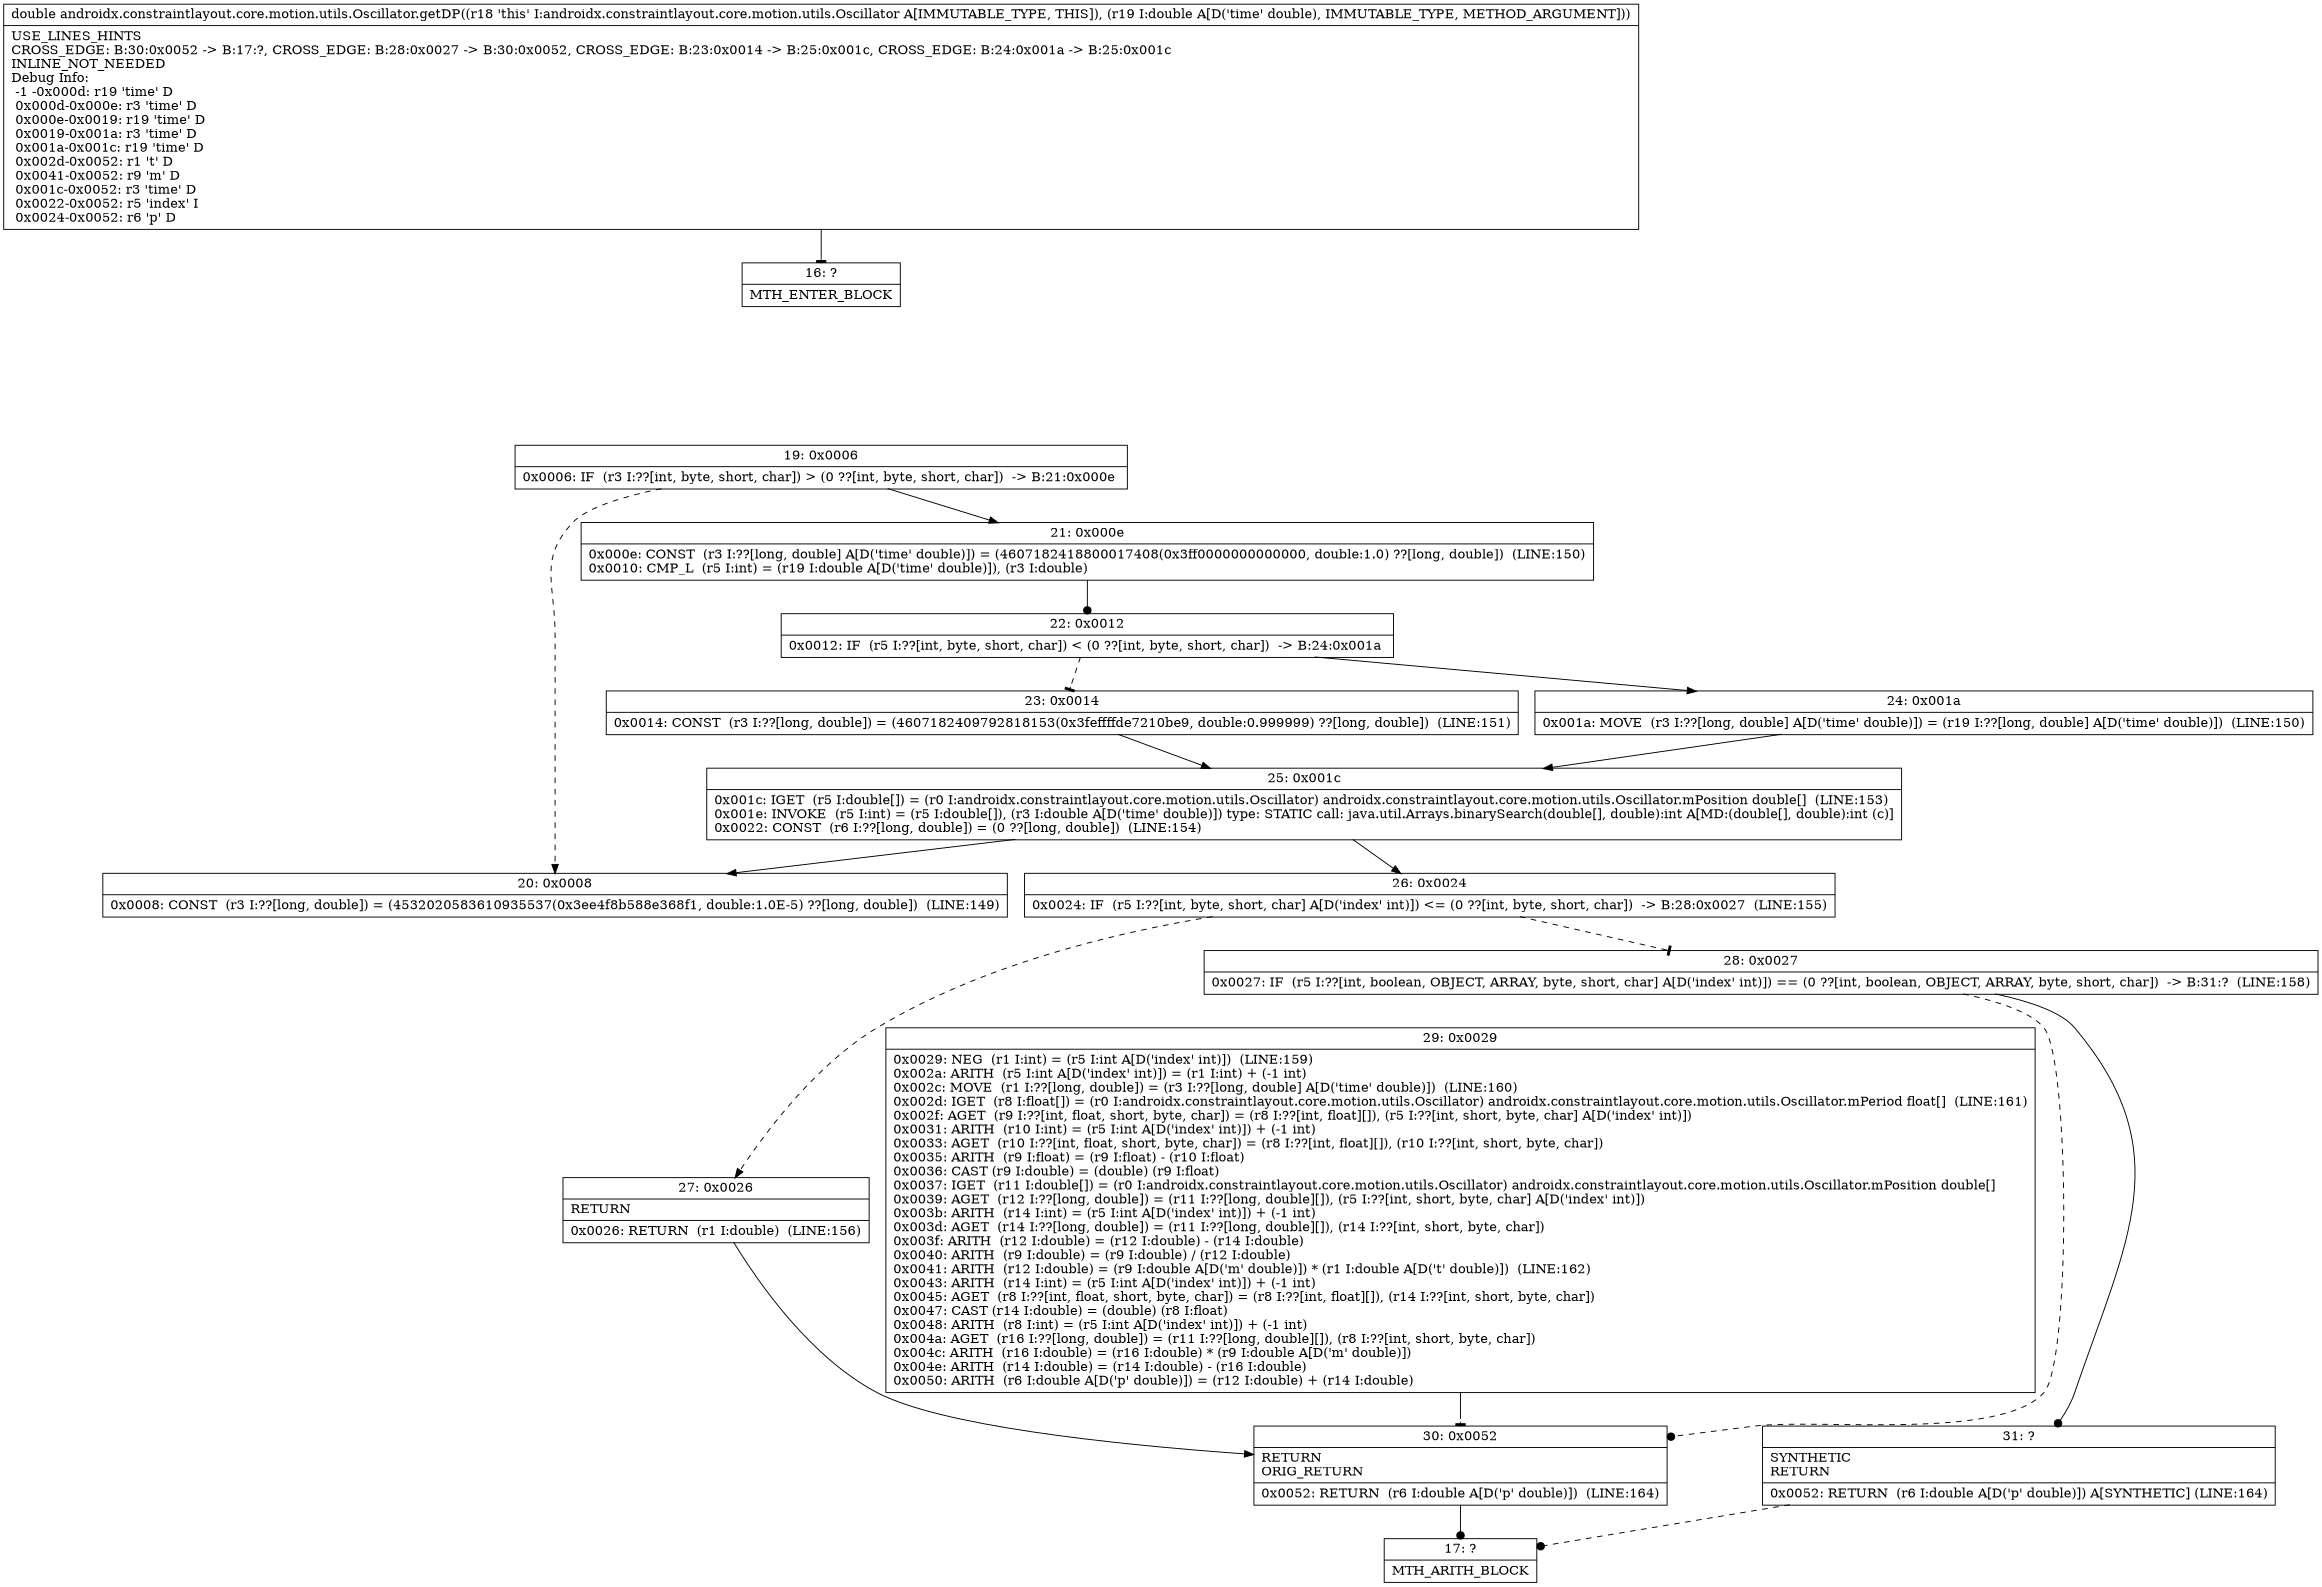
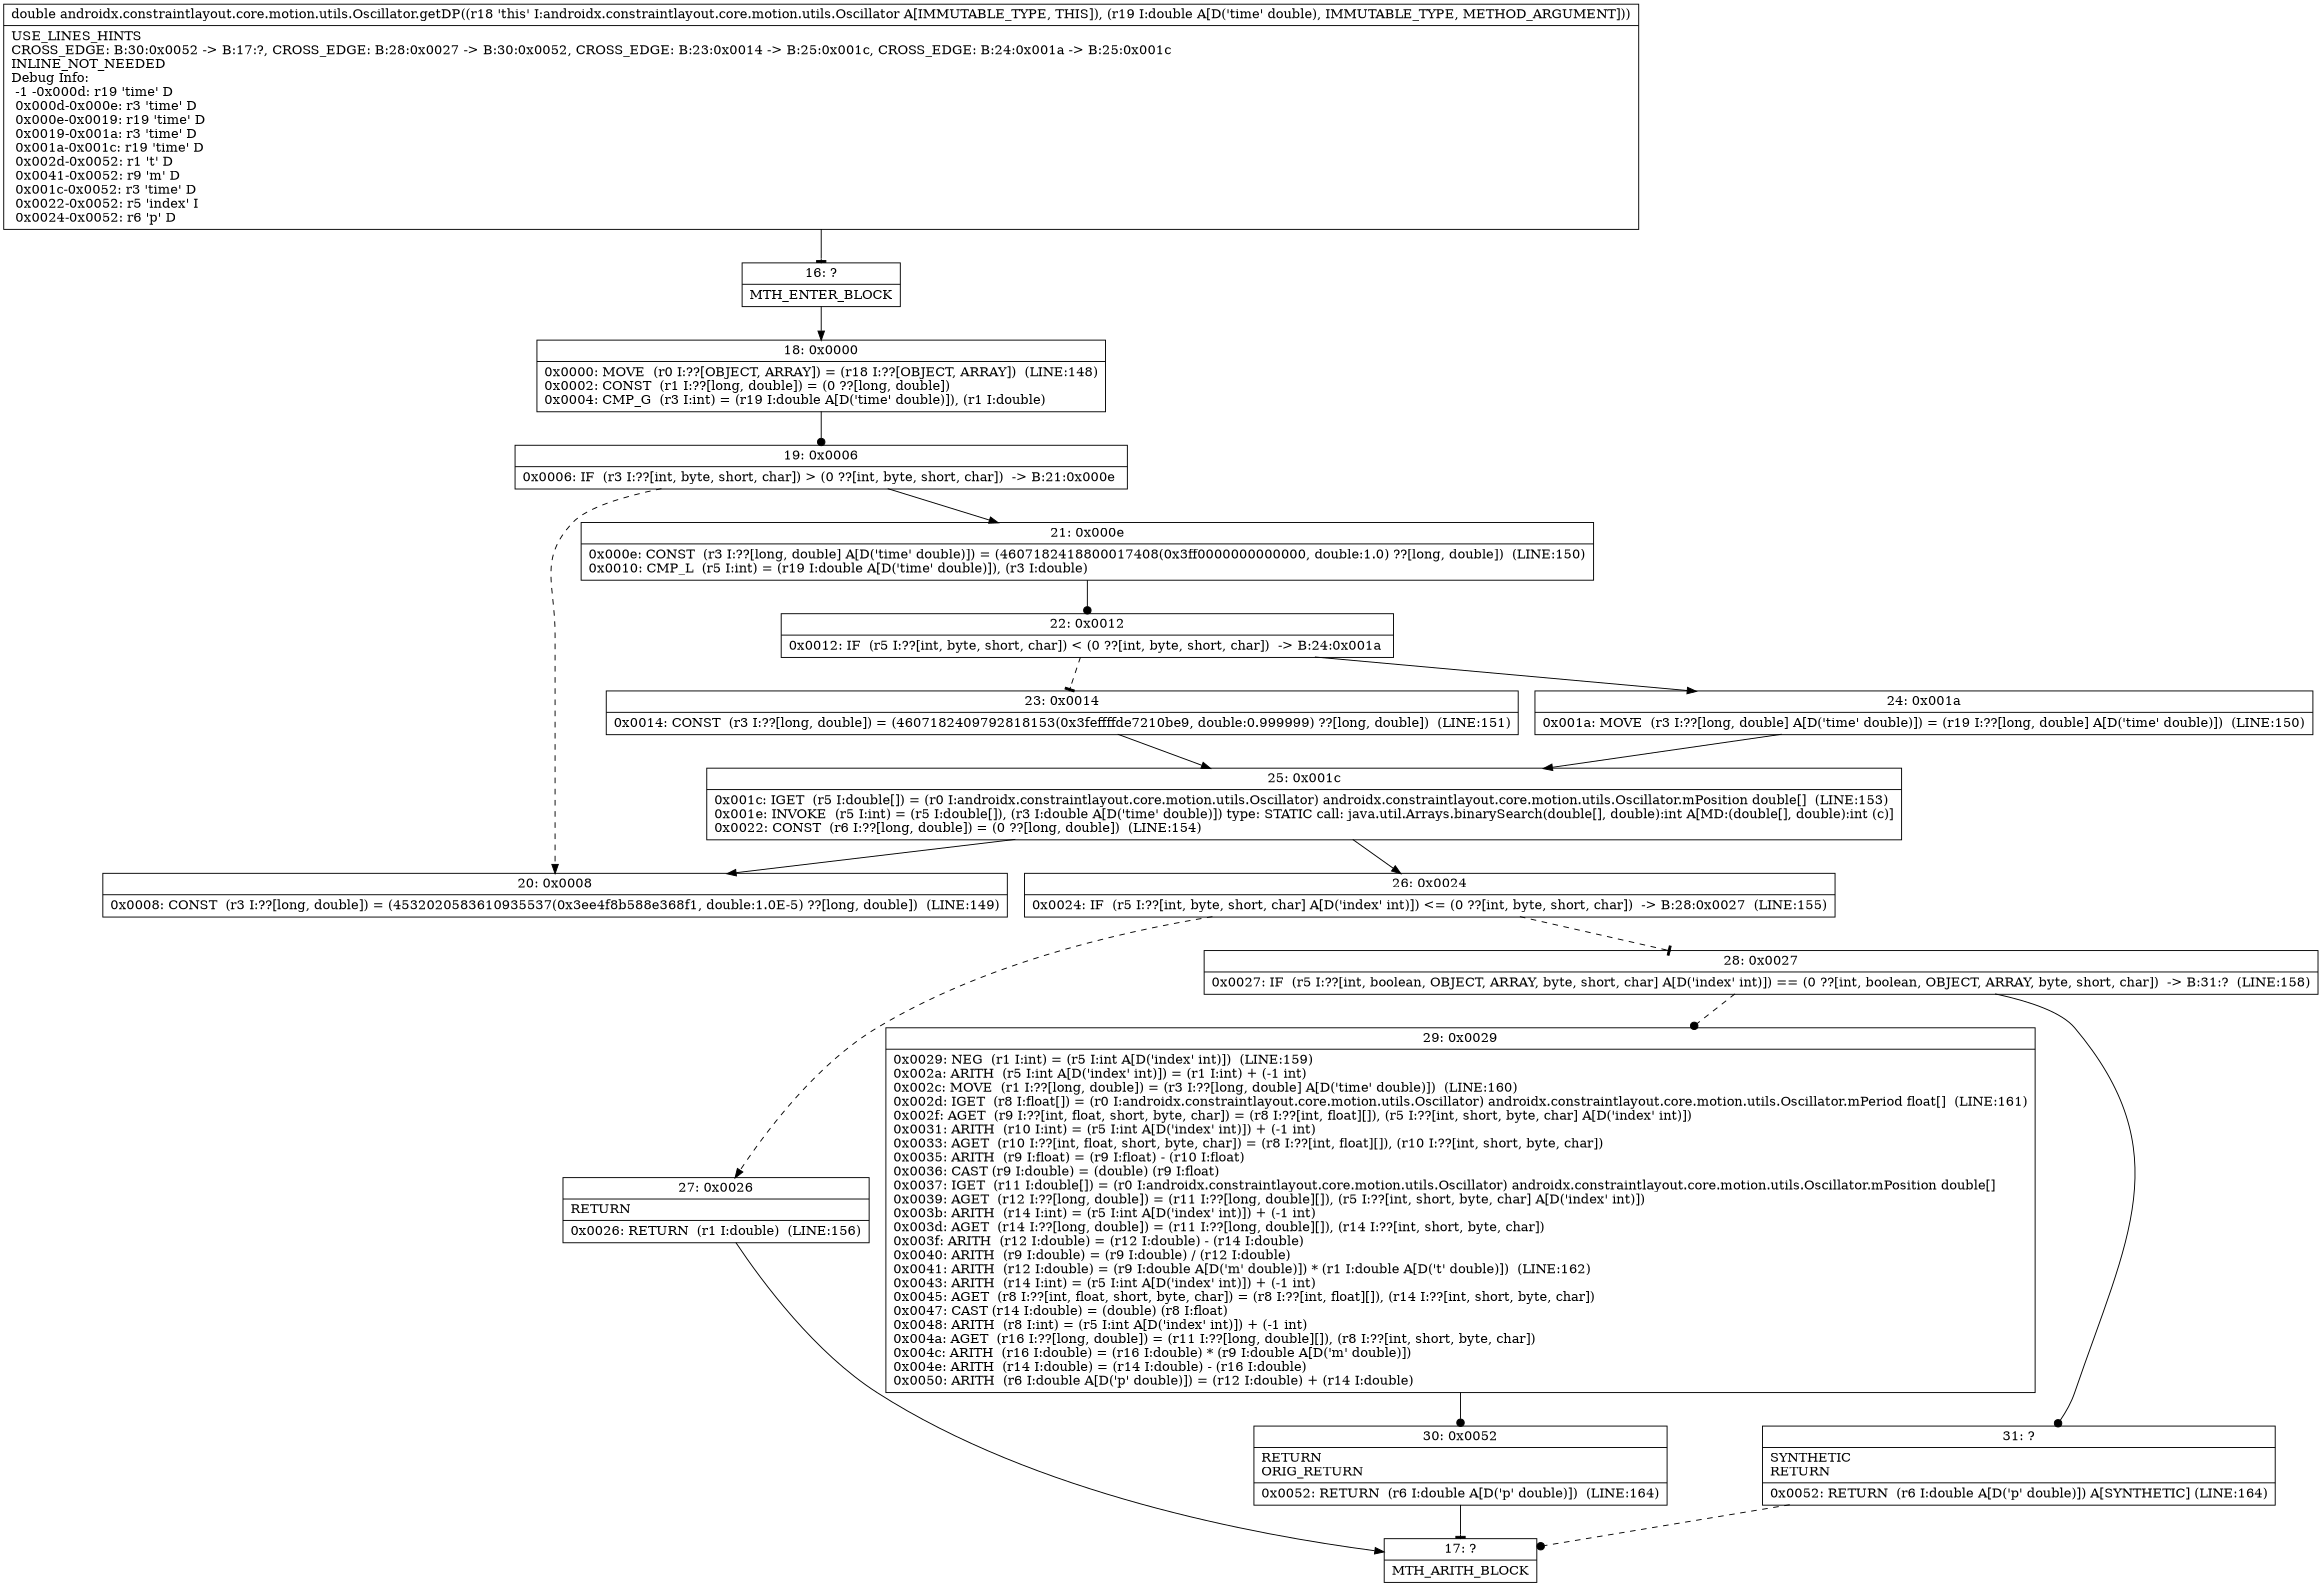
node "18: 0x0000": added
edge "28: 0x0027" -> "30: 0x0052": now "28: 0x0027" -> "29: 0x0029"
edge "29: 0x0029" -> "30: 0x0052": arrowhead tee -> dot
edge "27: 0x0026" -> "30: 0x0052": now "27: 0x0026" -> "17: ?"
edge "30: 0x0052" -> "17: ?": arrowhead dot -> tee
